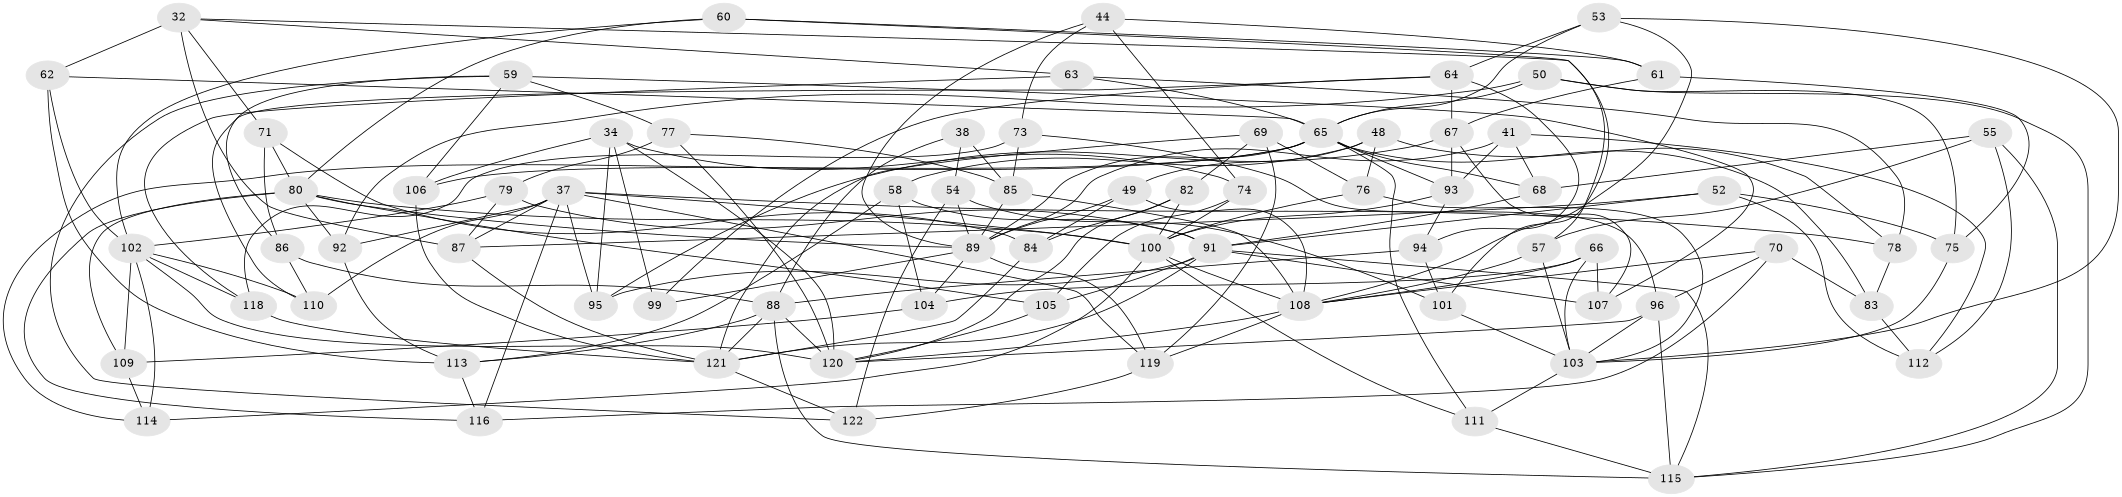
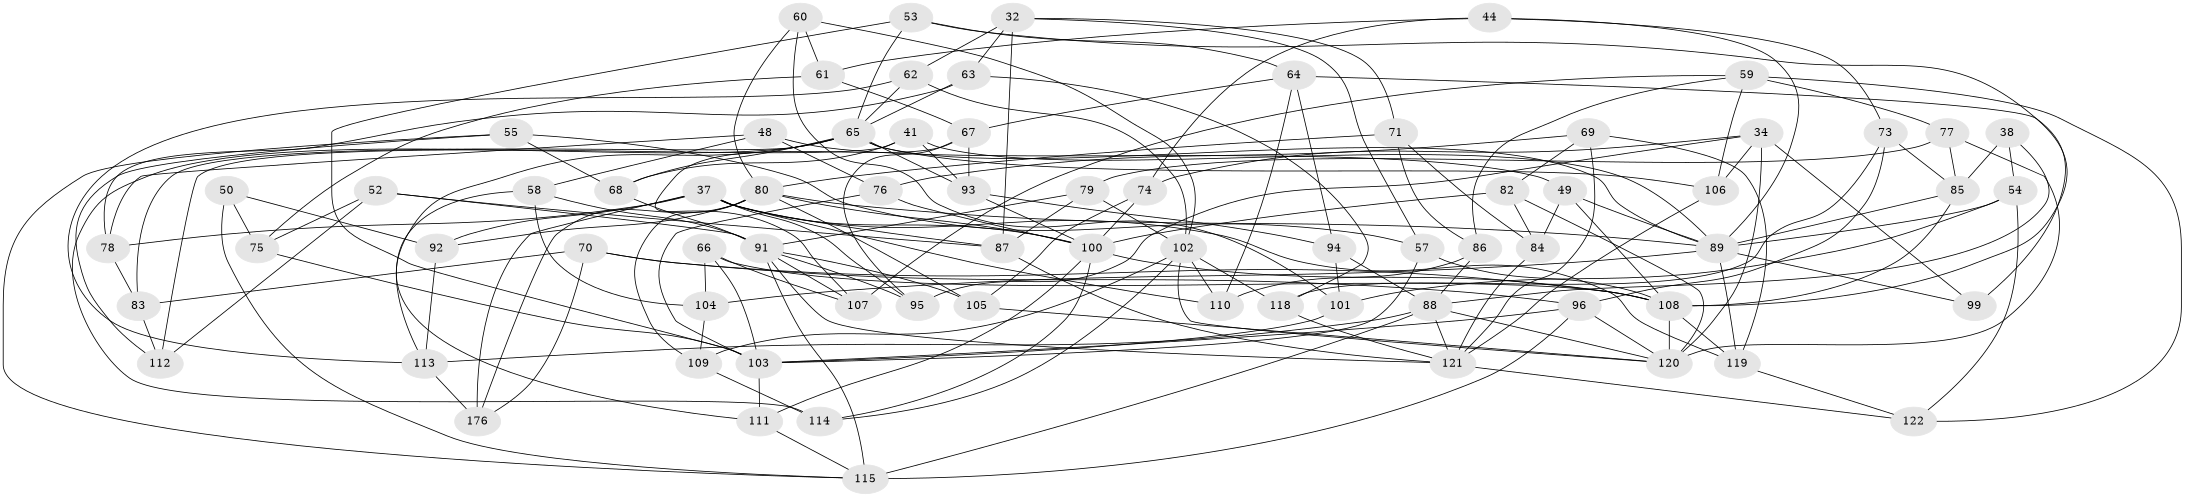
edge "50" -- "65": removed
node "116": label "116" -> "176"
